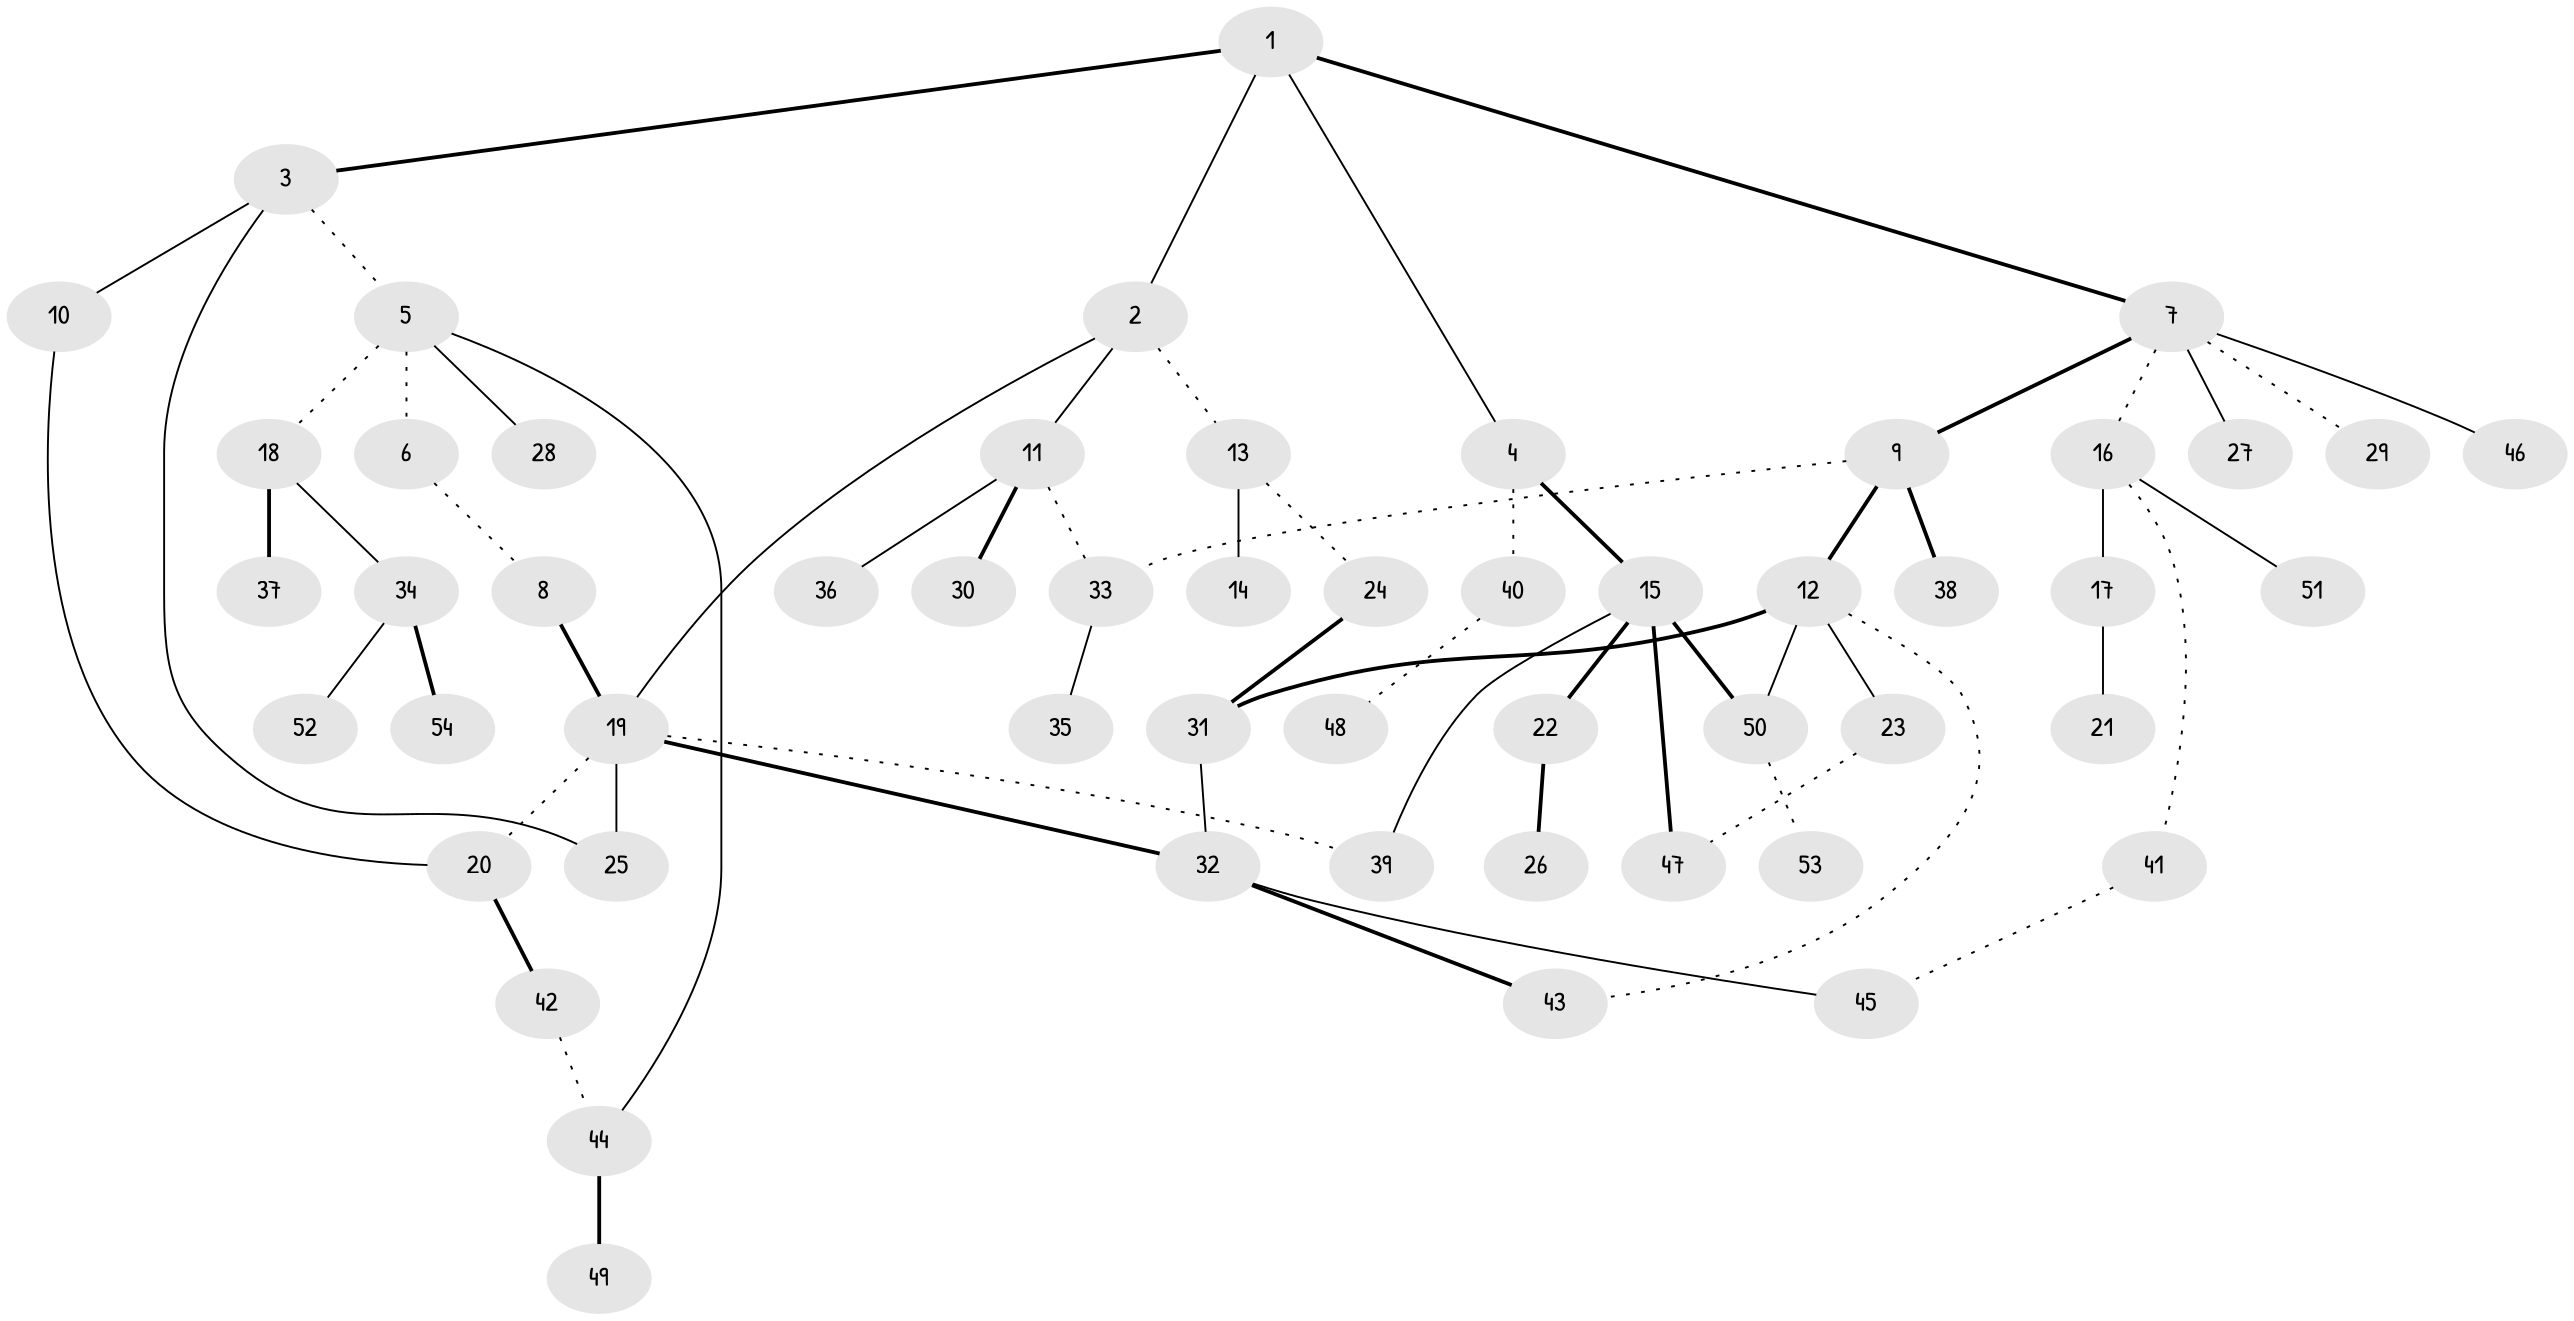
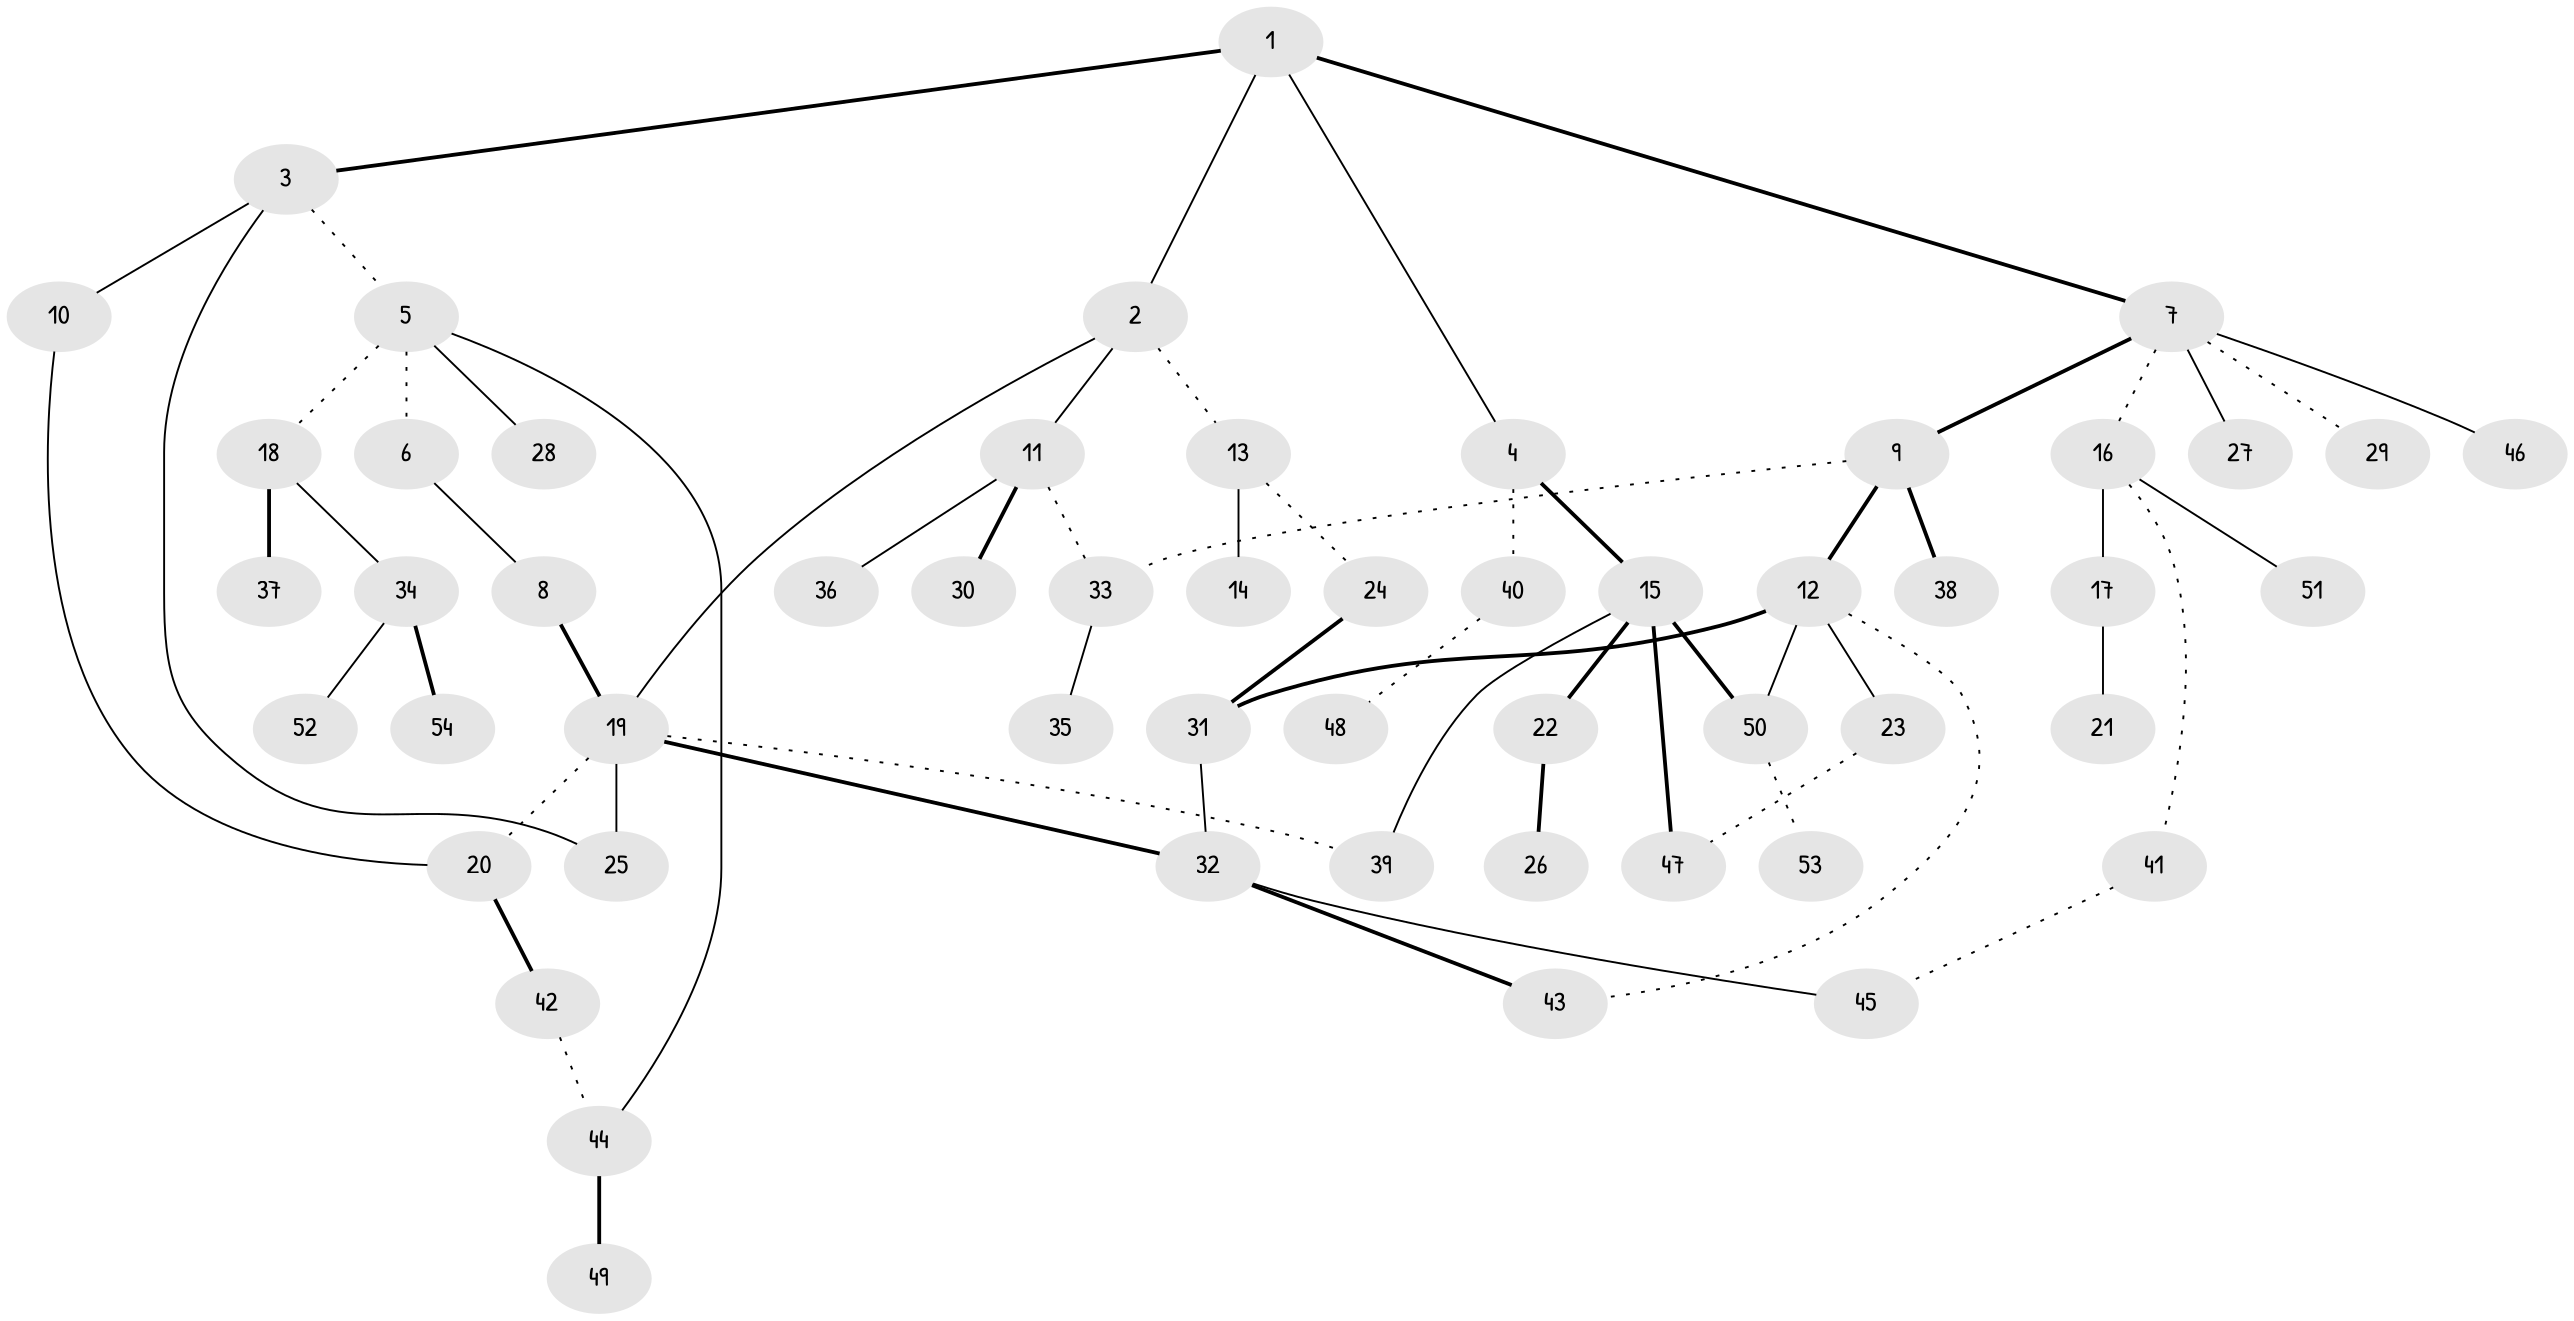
edge "6" -- "8": style dotted -> solid
